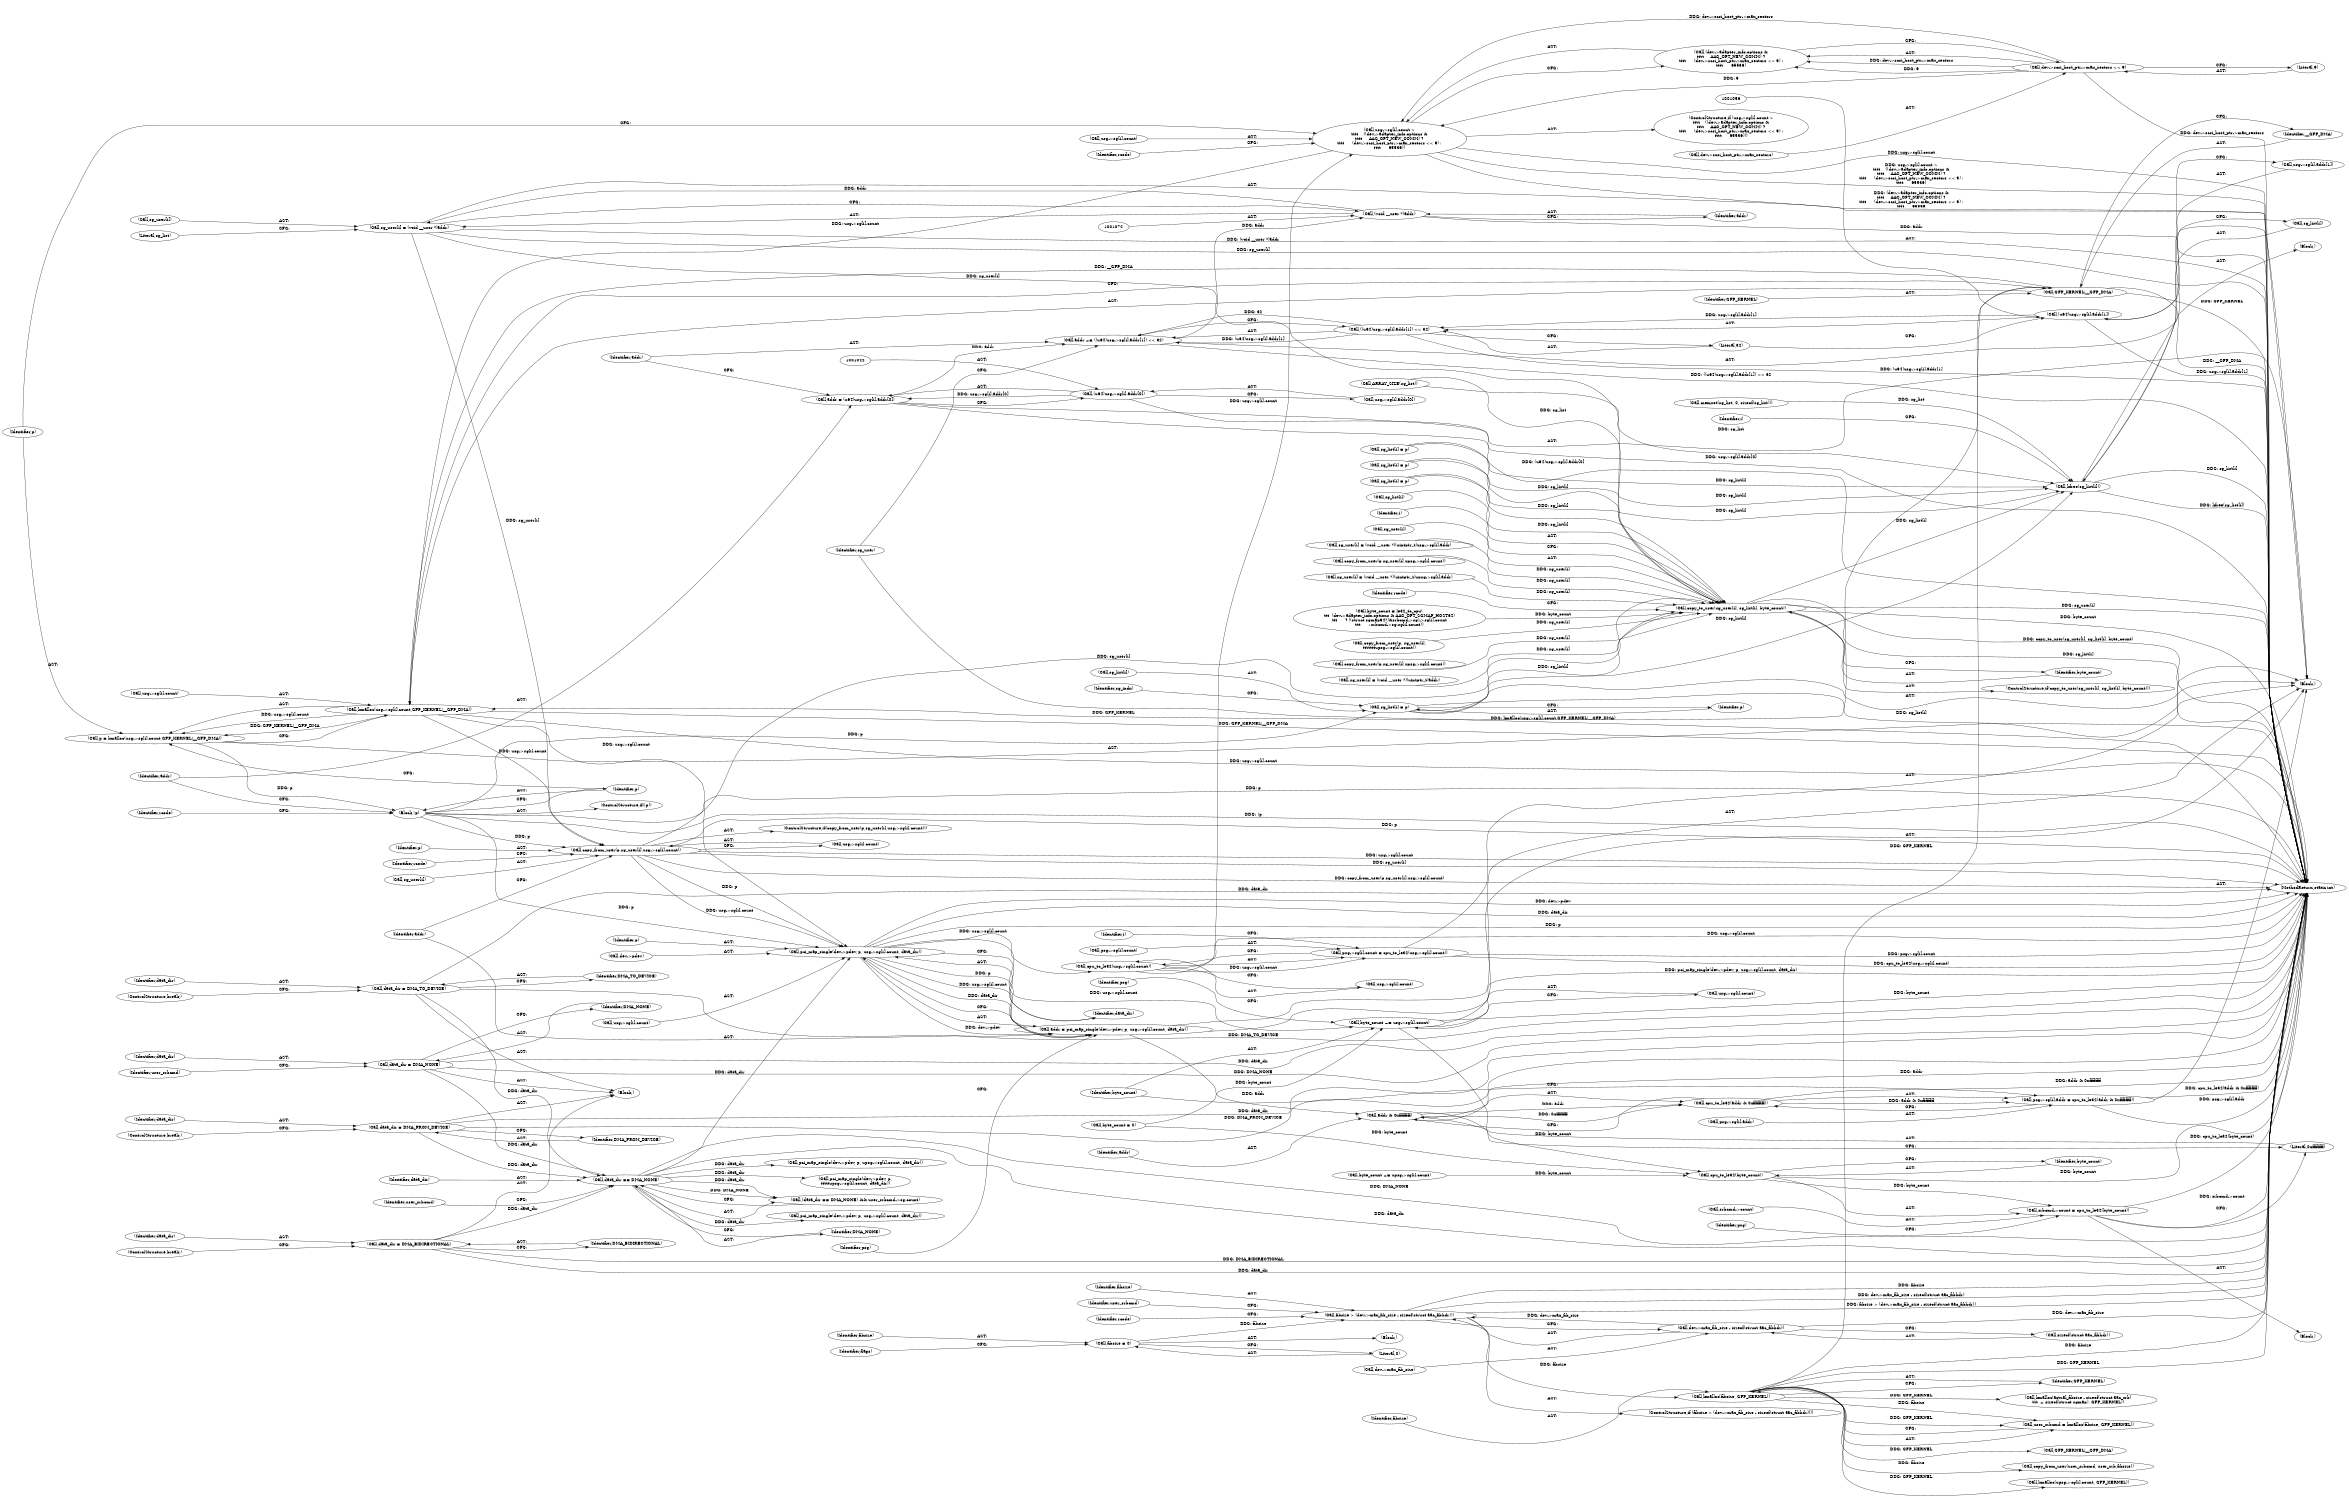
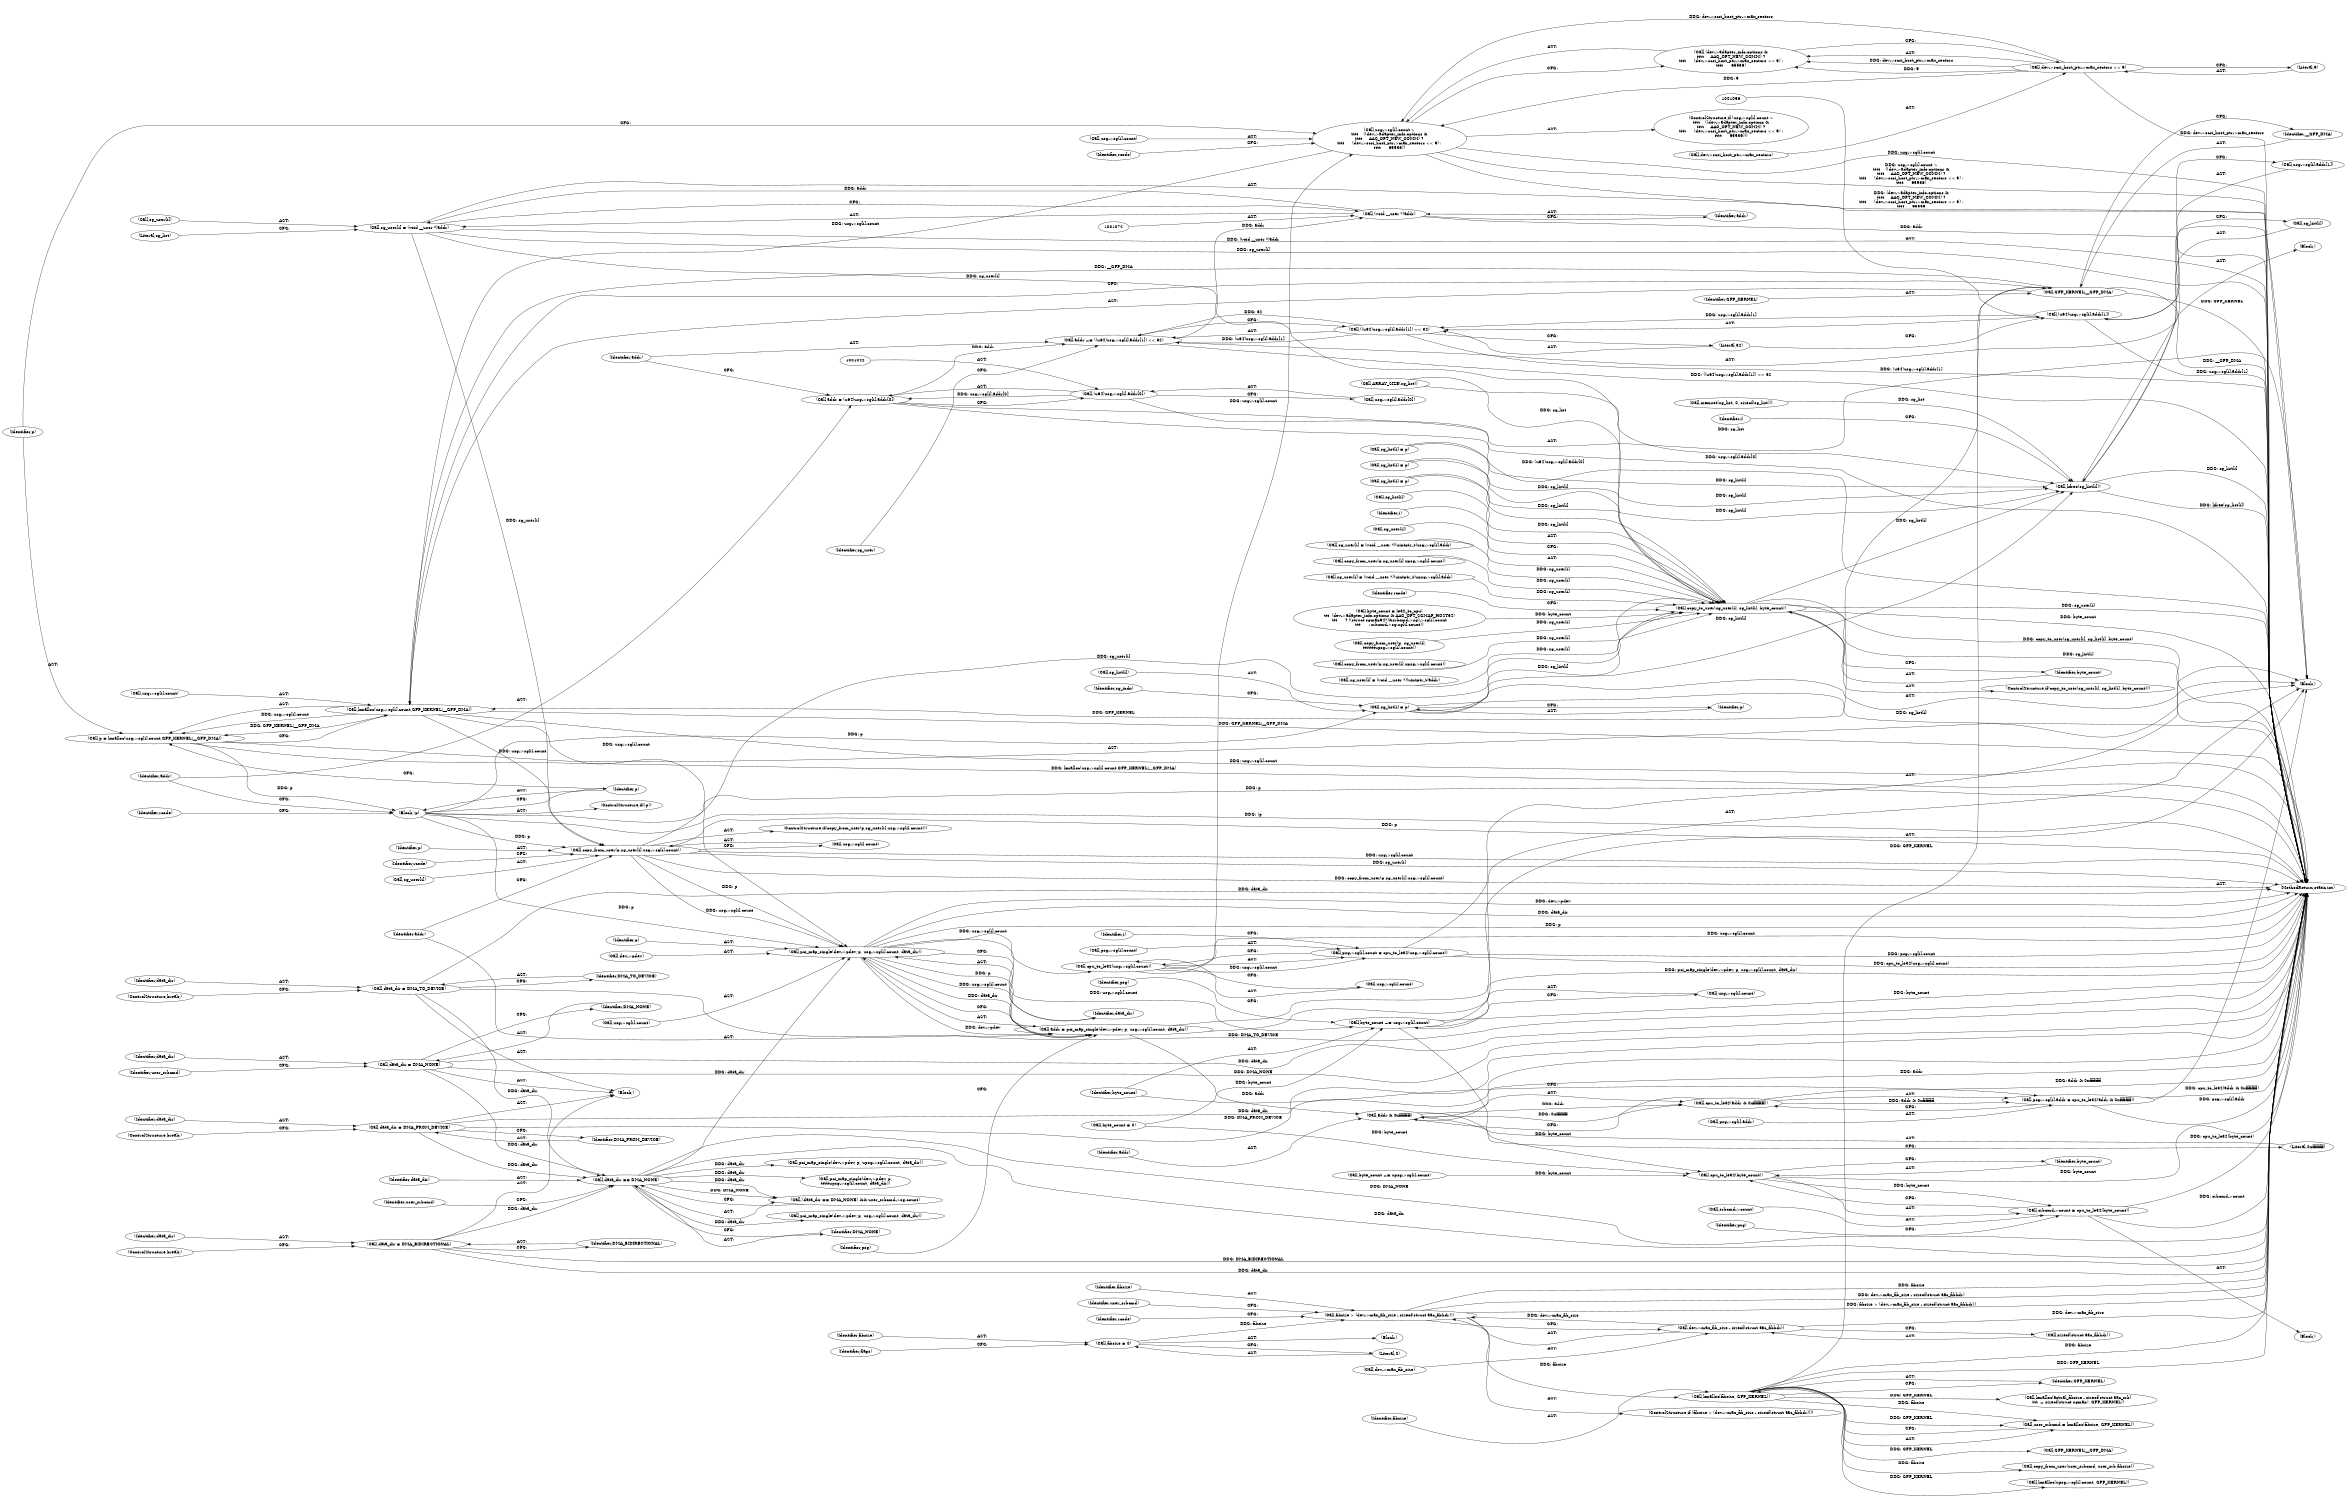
edge "(Identifier,sg_user)" -> "(MethodReturn,static int)": now "(Call,p = kmalloc(usg->sg[i].count,GFP_KERNEL|__GFP_DMA))" -> "(MethodReturn,static int)"
edge "(Call,srbcmd->count = cpu_to_le32(byte_count))" -> "(Literal,0xffffffff)": now "(Call,srbcmd->count = cpu_to_le32(byte_count))" -> "(Call,cpu_to_le32(byte_count))"
